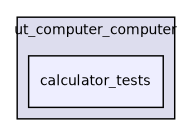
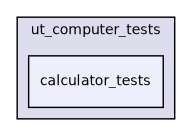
cluster "ut_computer_computer": label "ut_computer_computer" -> "ut_computer_tests"
